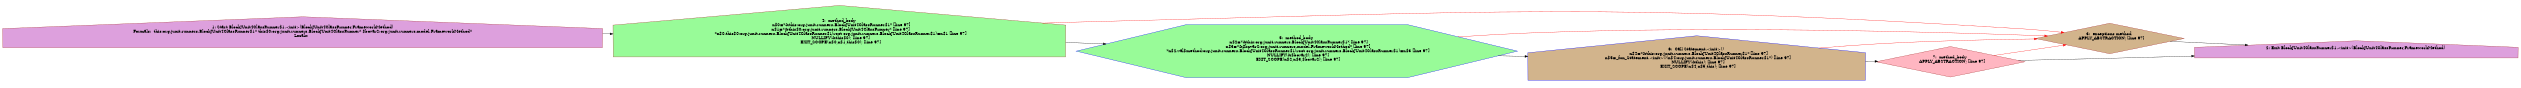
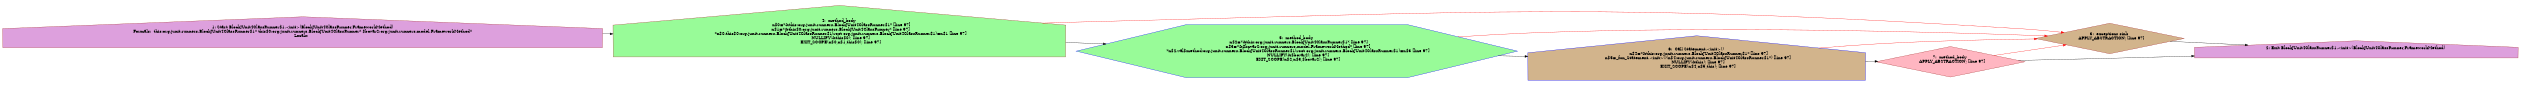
node "3:  exceptions method APPLY_ABSTRACTION; [line 97]": label "3:  exceptions method APPLY_ABSTRACTION; [line 97]" -> "3:  exceptions sink APPLY_ABSTRACTION; [line 97]"
